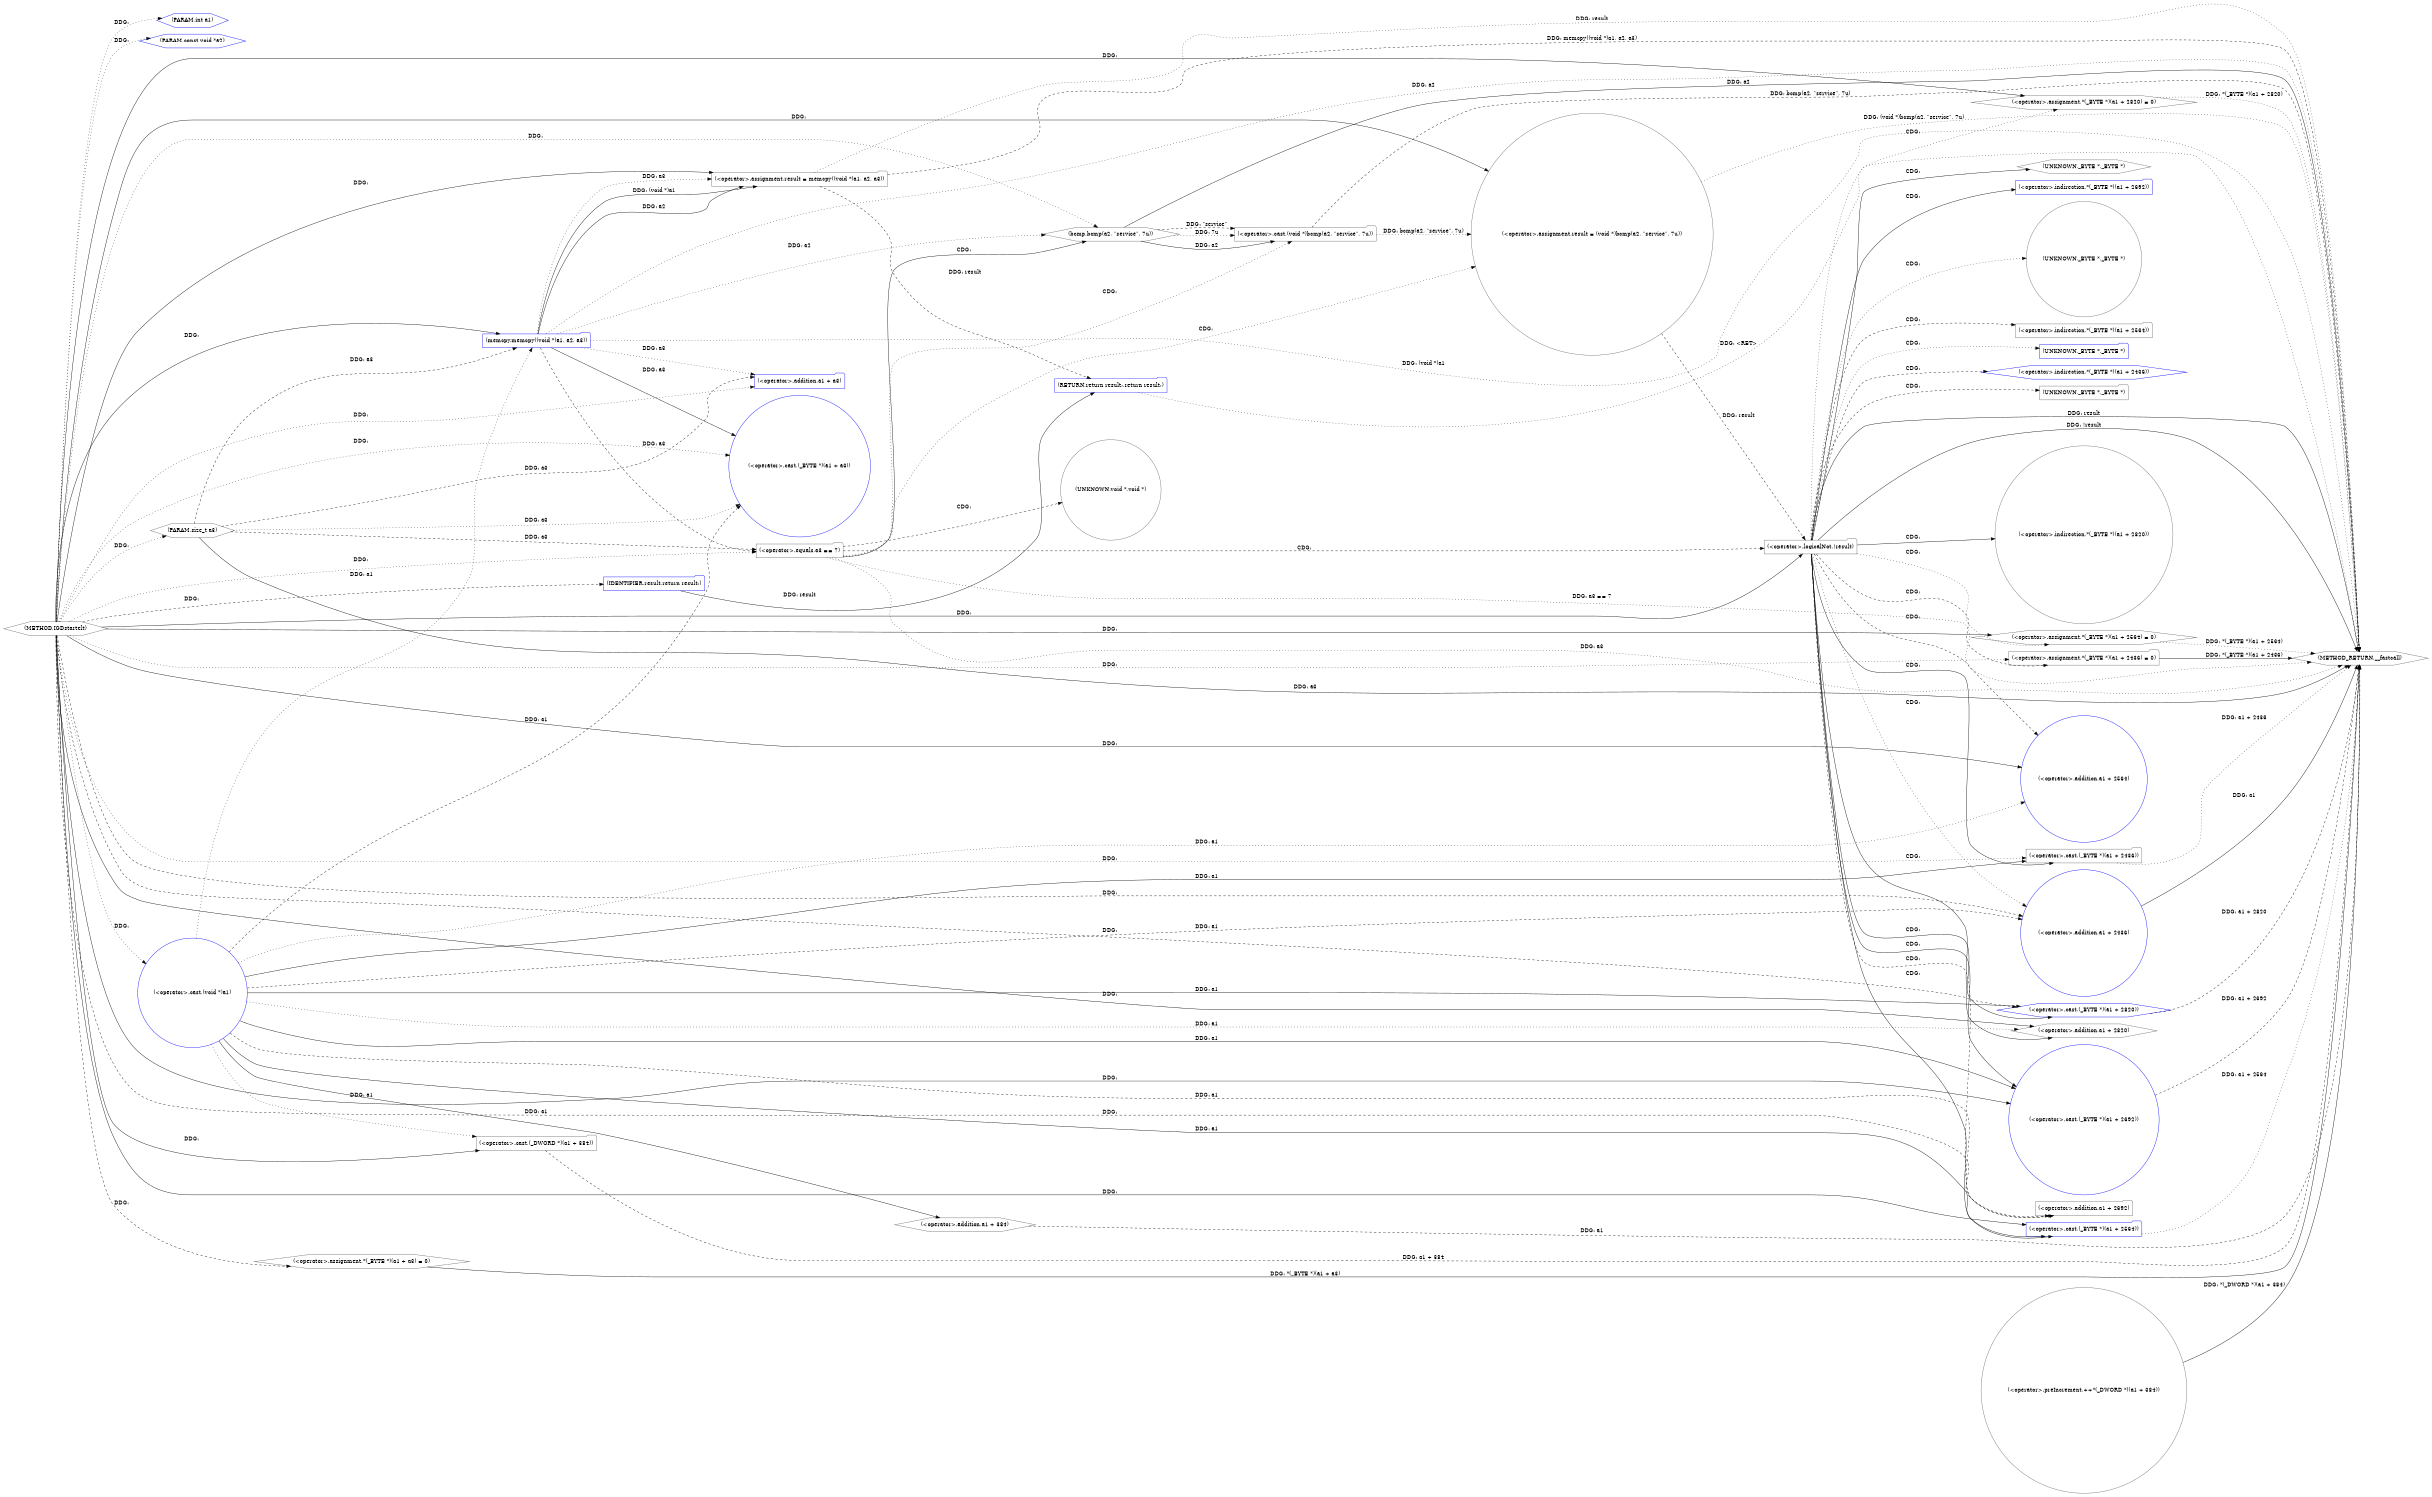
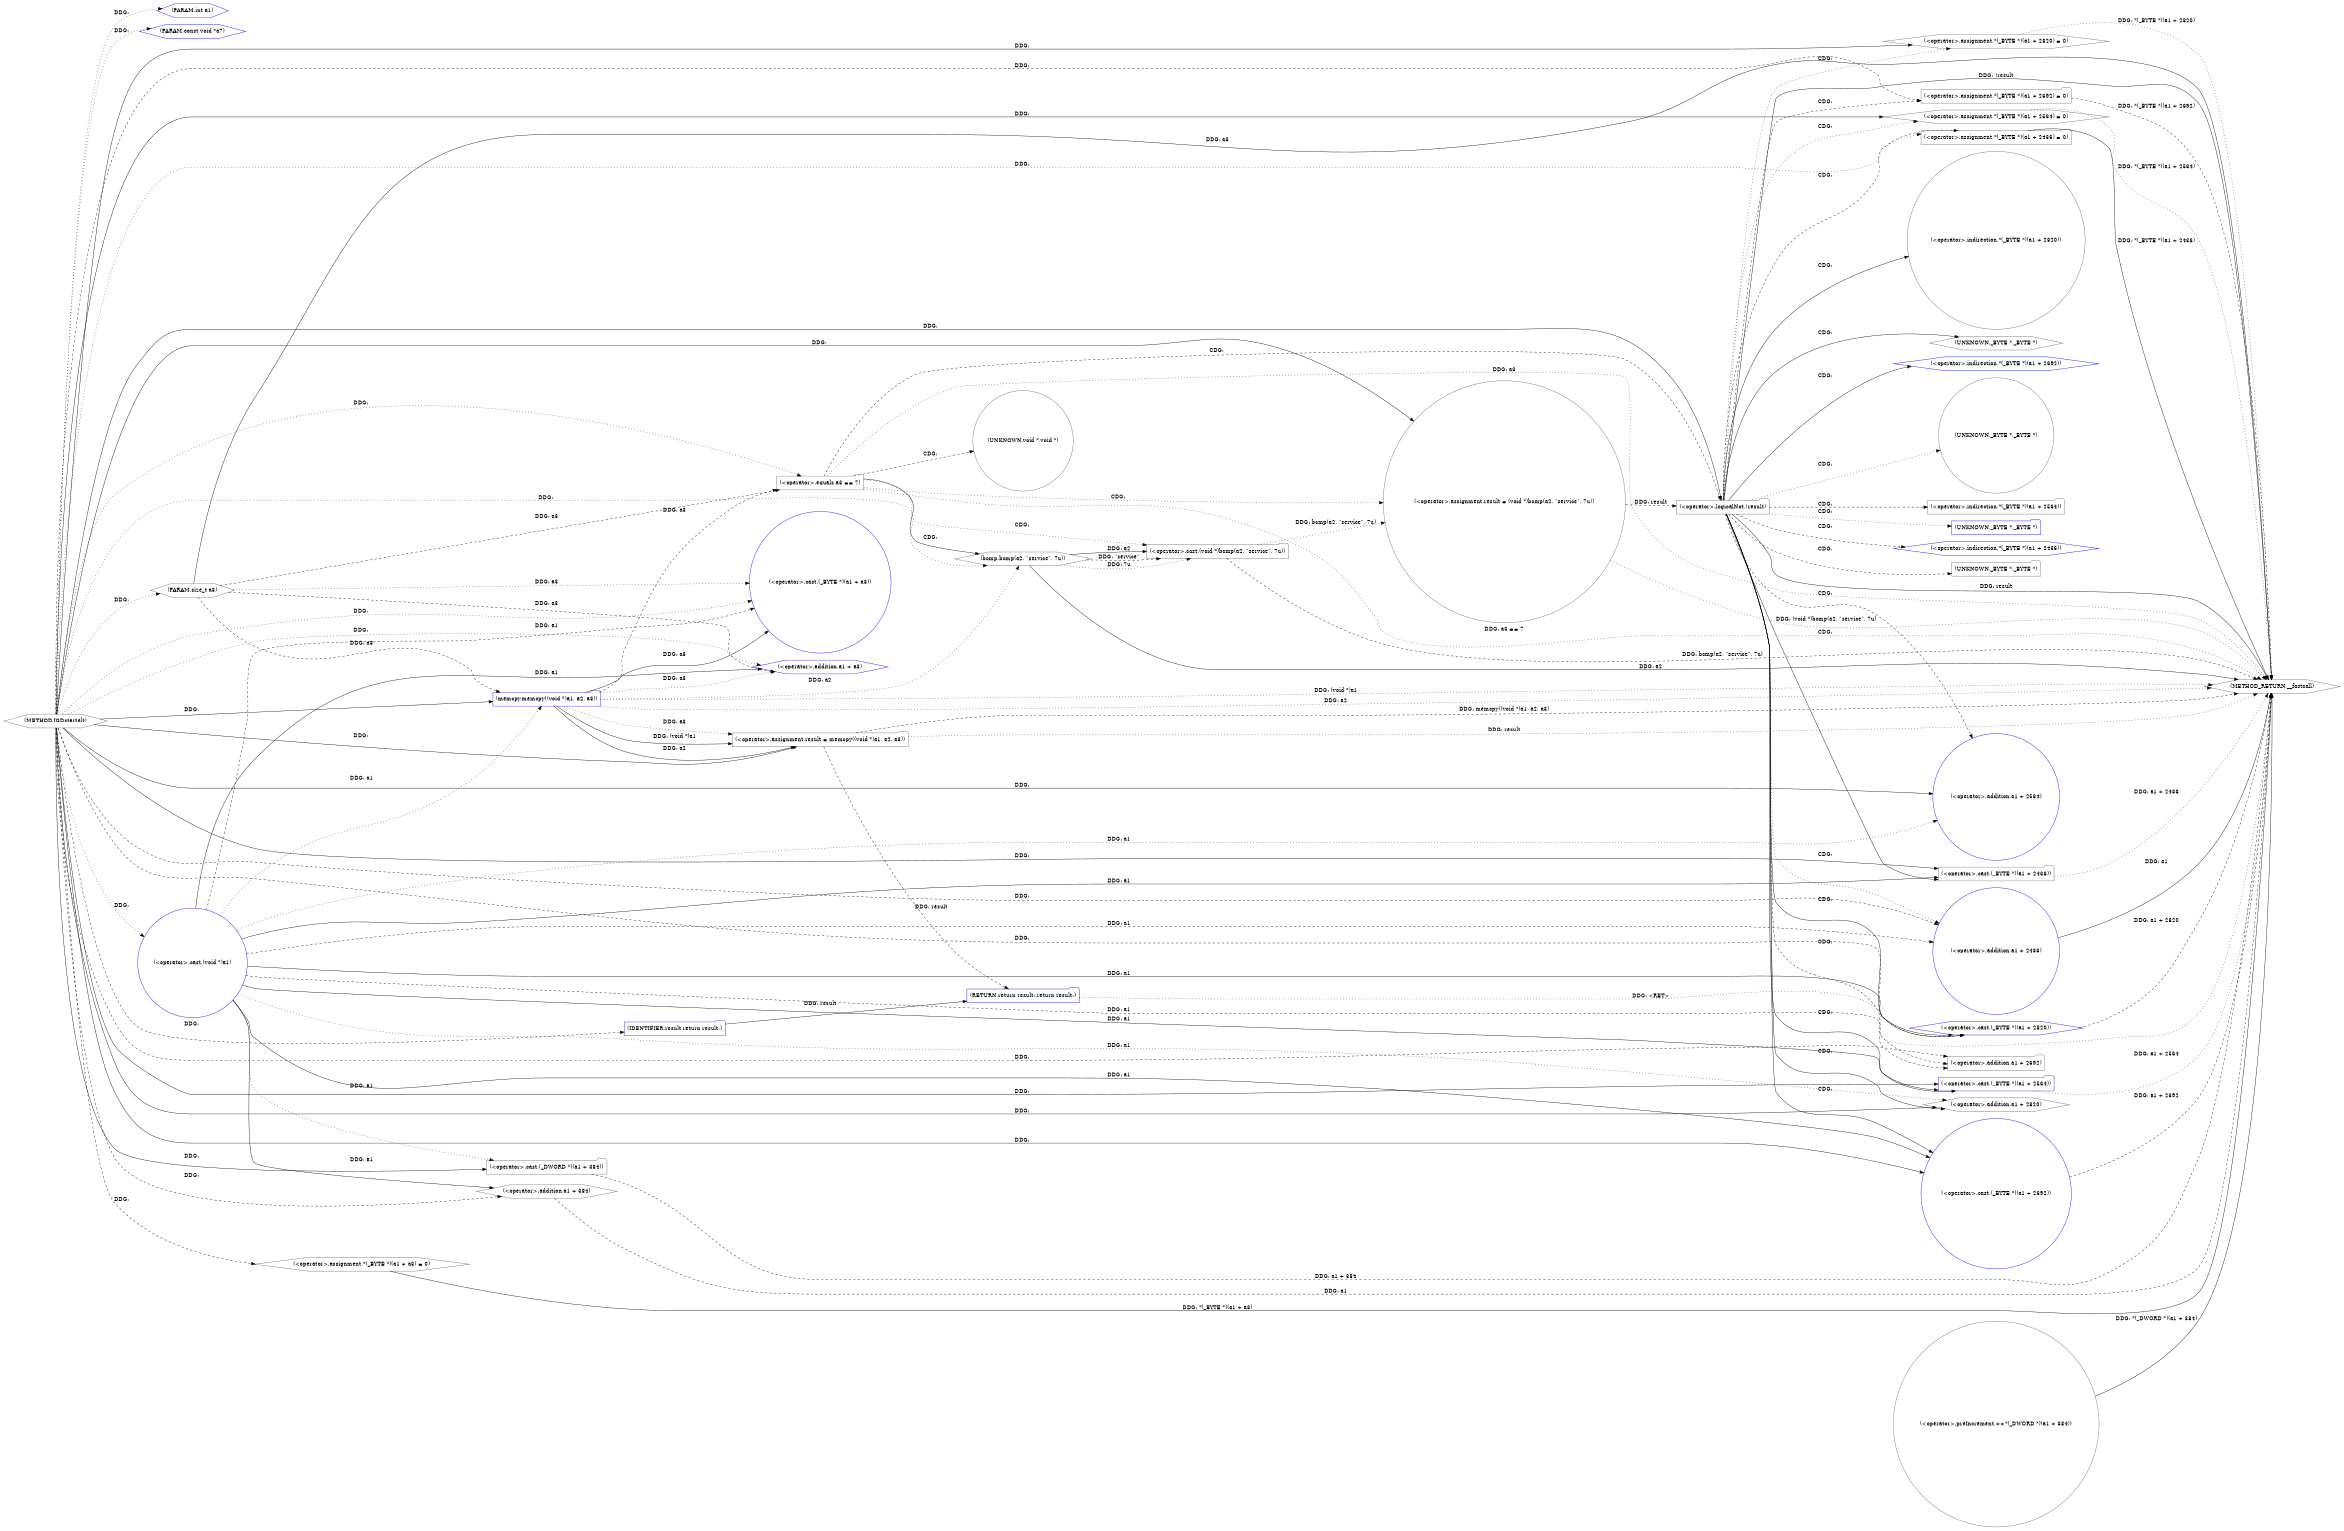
node "(PARAM,const void *a2)": label "(PARAM,const void *a2)" -> "(PARAM,const void *a7)"
node "(<operator>.assignment,*(_BYTE *)(a1 + 2692) = 0)": added
node "(<operator>.indirection,*(_BYTE *)(a1 + 2692))": shape folder -> hexagon
node "(<operator>.addition,a1 + a3)": shape folder -> hexagon
edge "(<operator>.cast,(void *)a1)" -> "(<operator>.addition,a1 + a3)": added, label "DDG: a1"
edge "(METHOD,IGDstartelt)" -> "(<operator>.cast,(_BYTE *)(a1 + 2436))": style dotted -> solid
edge "(METHOD,IGDstartelt)" -> "(<operator>.addition,a1 + 384)": added, label "DDG:"
